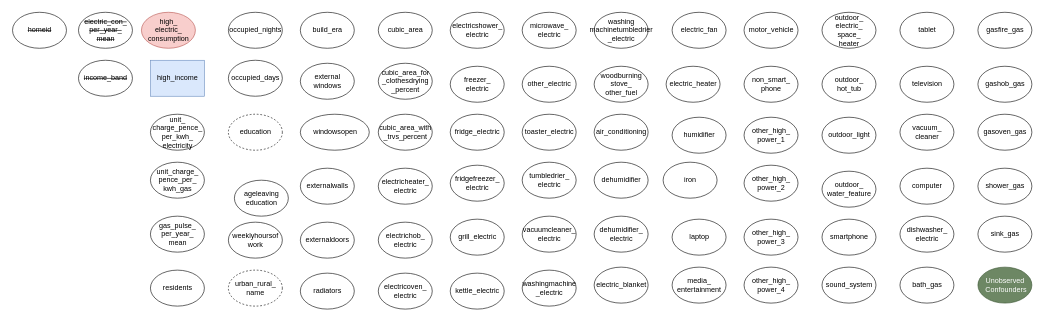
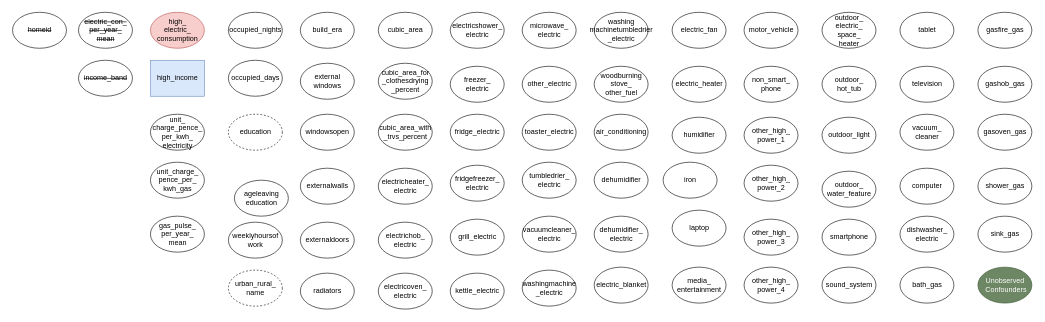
node "high_ electric_ consumption": moved (168, 30) -> (177, 30)
node "electric_heater": moved (693, 84) -> (699, 84)
node "windowsopen": size 69x36 -> 54x36
node "laptop": moved (699, 237) -> (699, 228)
node "residents": removed
